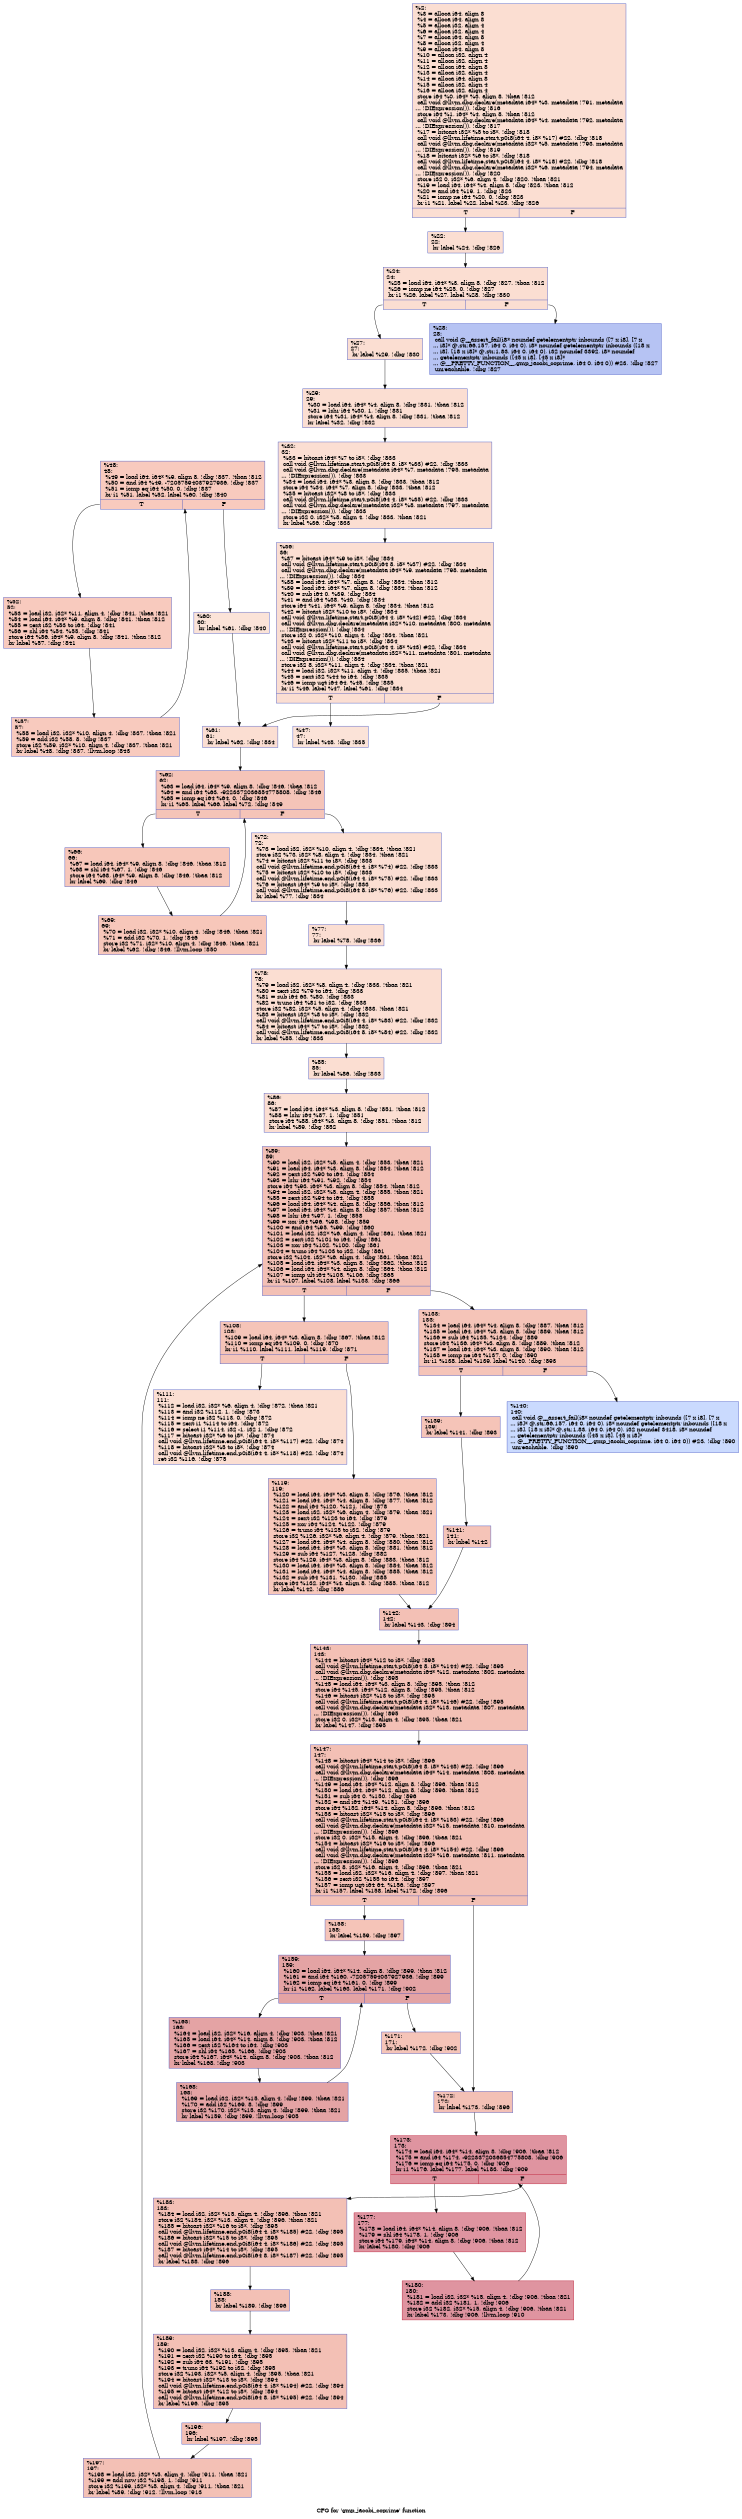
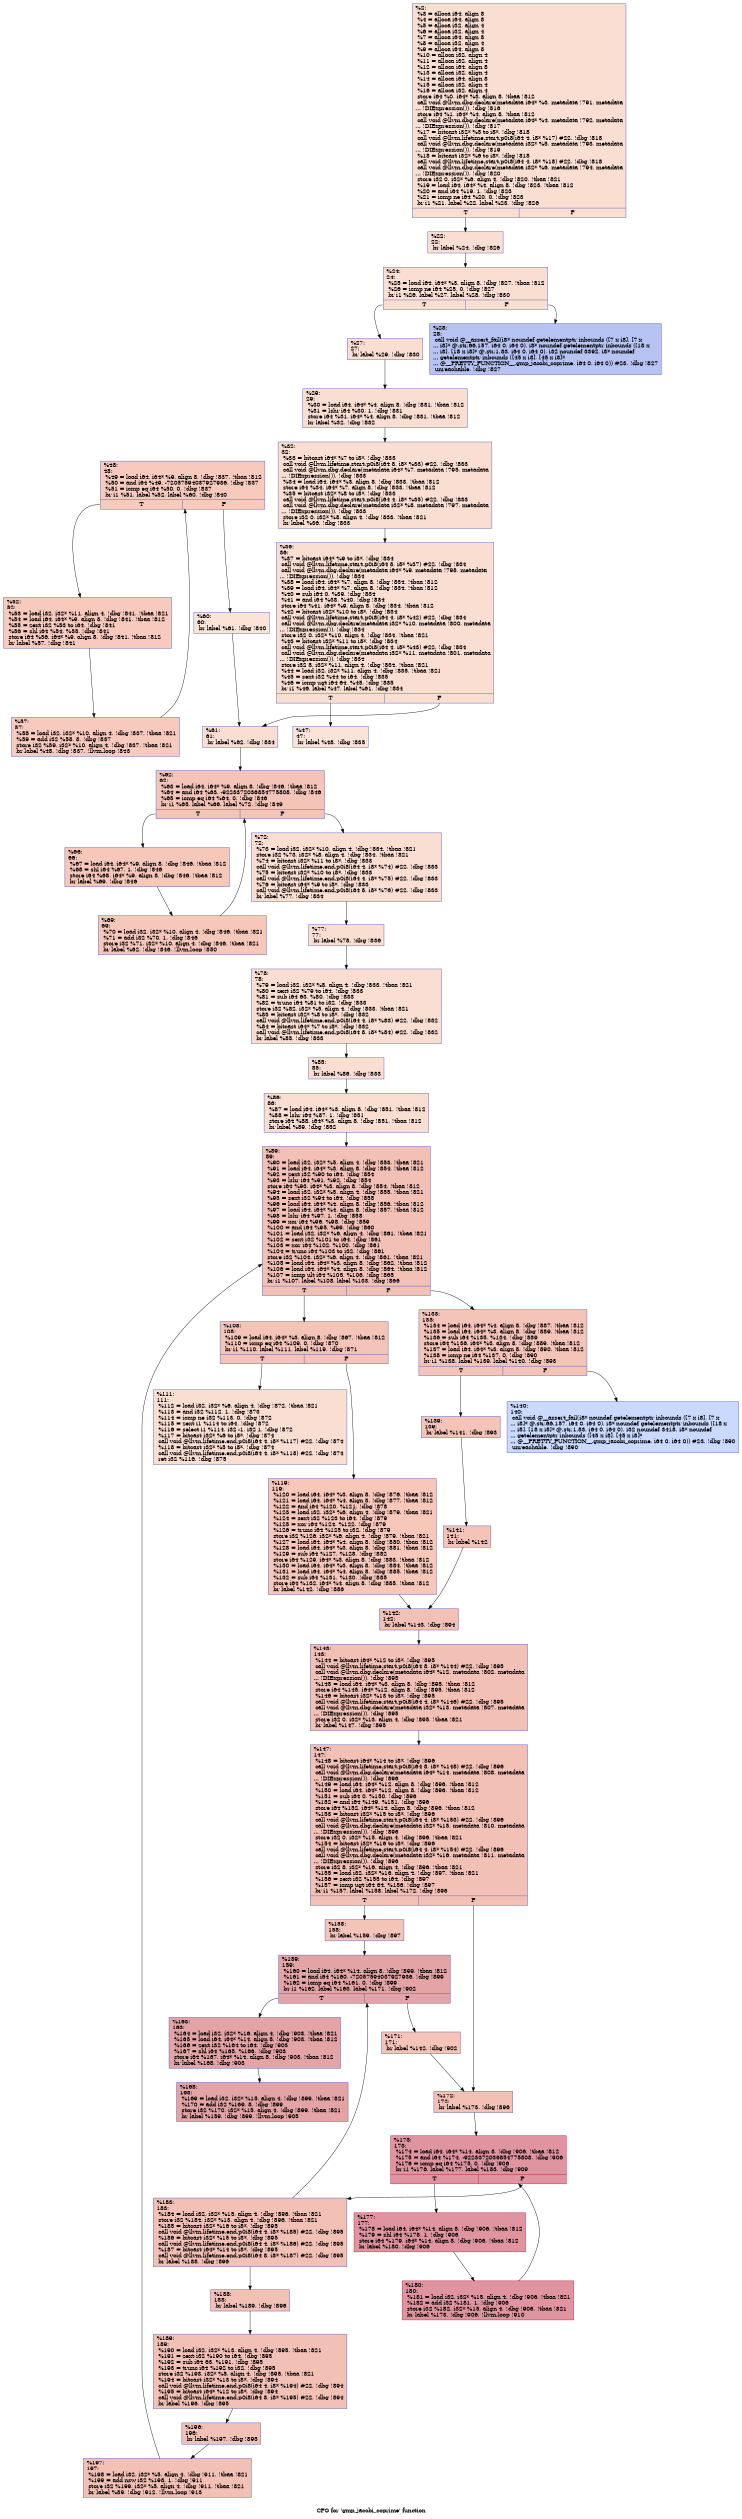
node "%89:": text "%55 = sext i32 %94 to i64, !dbg !855" -> "%95 = sext i32 %94 to i64, !dbg !855"
edge "%168:" -> "%159:": now "%183:" -> "%159:"
node "%171:": text "br label %172, !dbg !902" -> "br label %142, !dbg !902"
